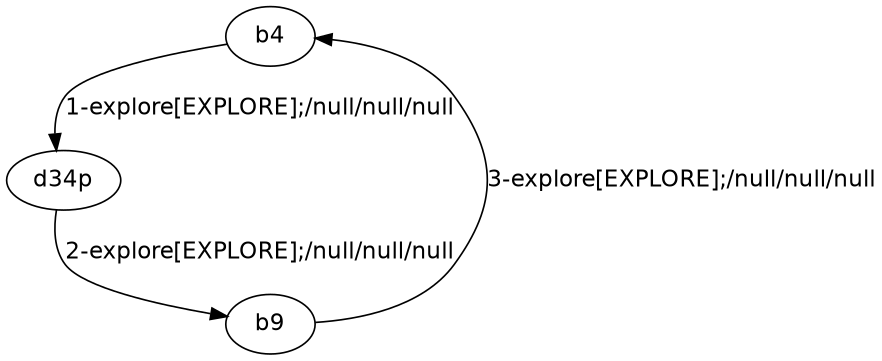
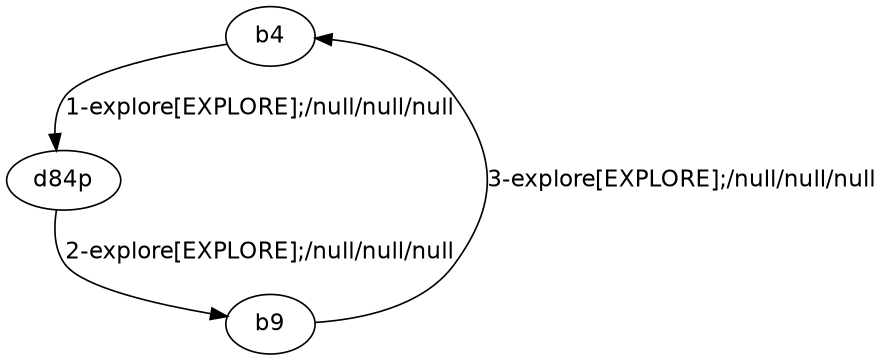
node "d34p": label "d34p" -> "d84p"
